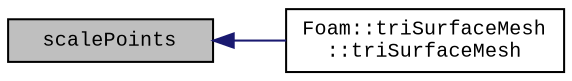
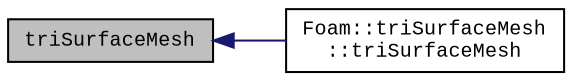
node "scalePoints": label "scalePoints" -> "triSurfaceMesh"
